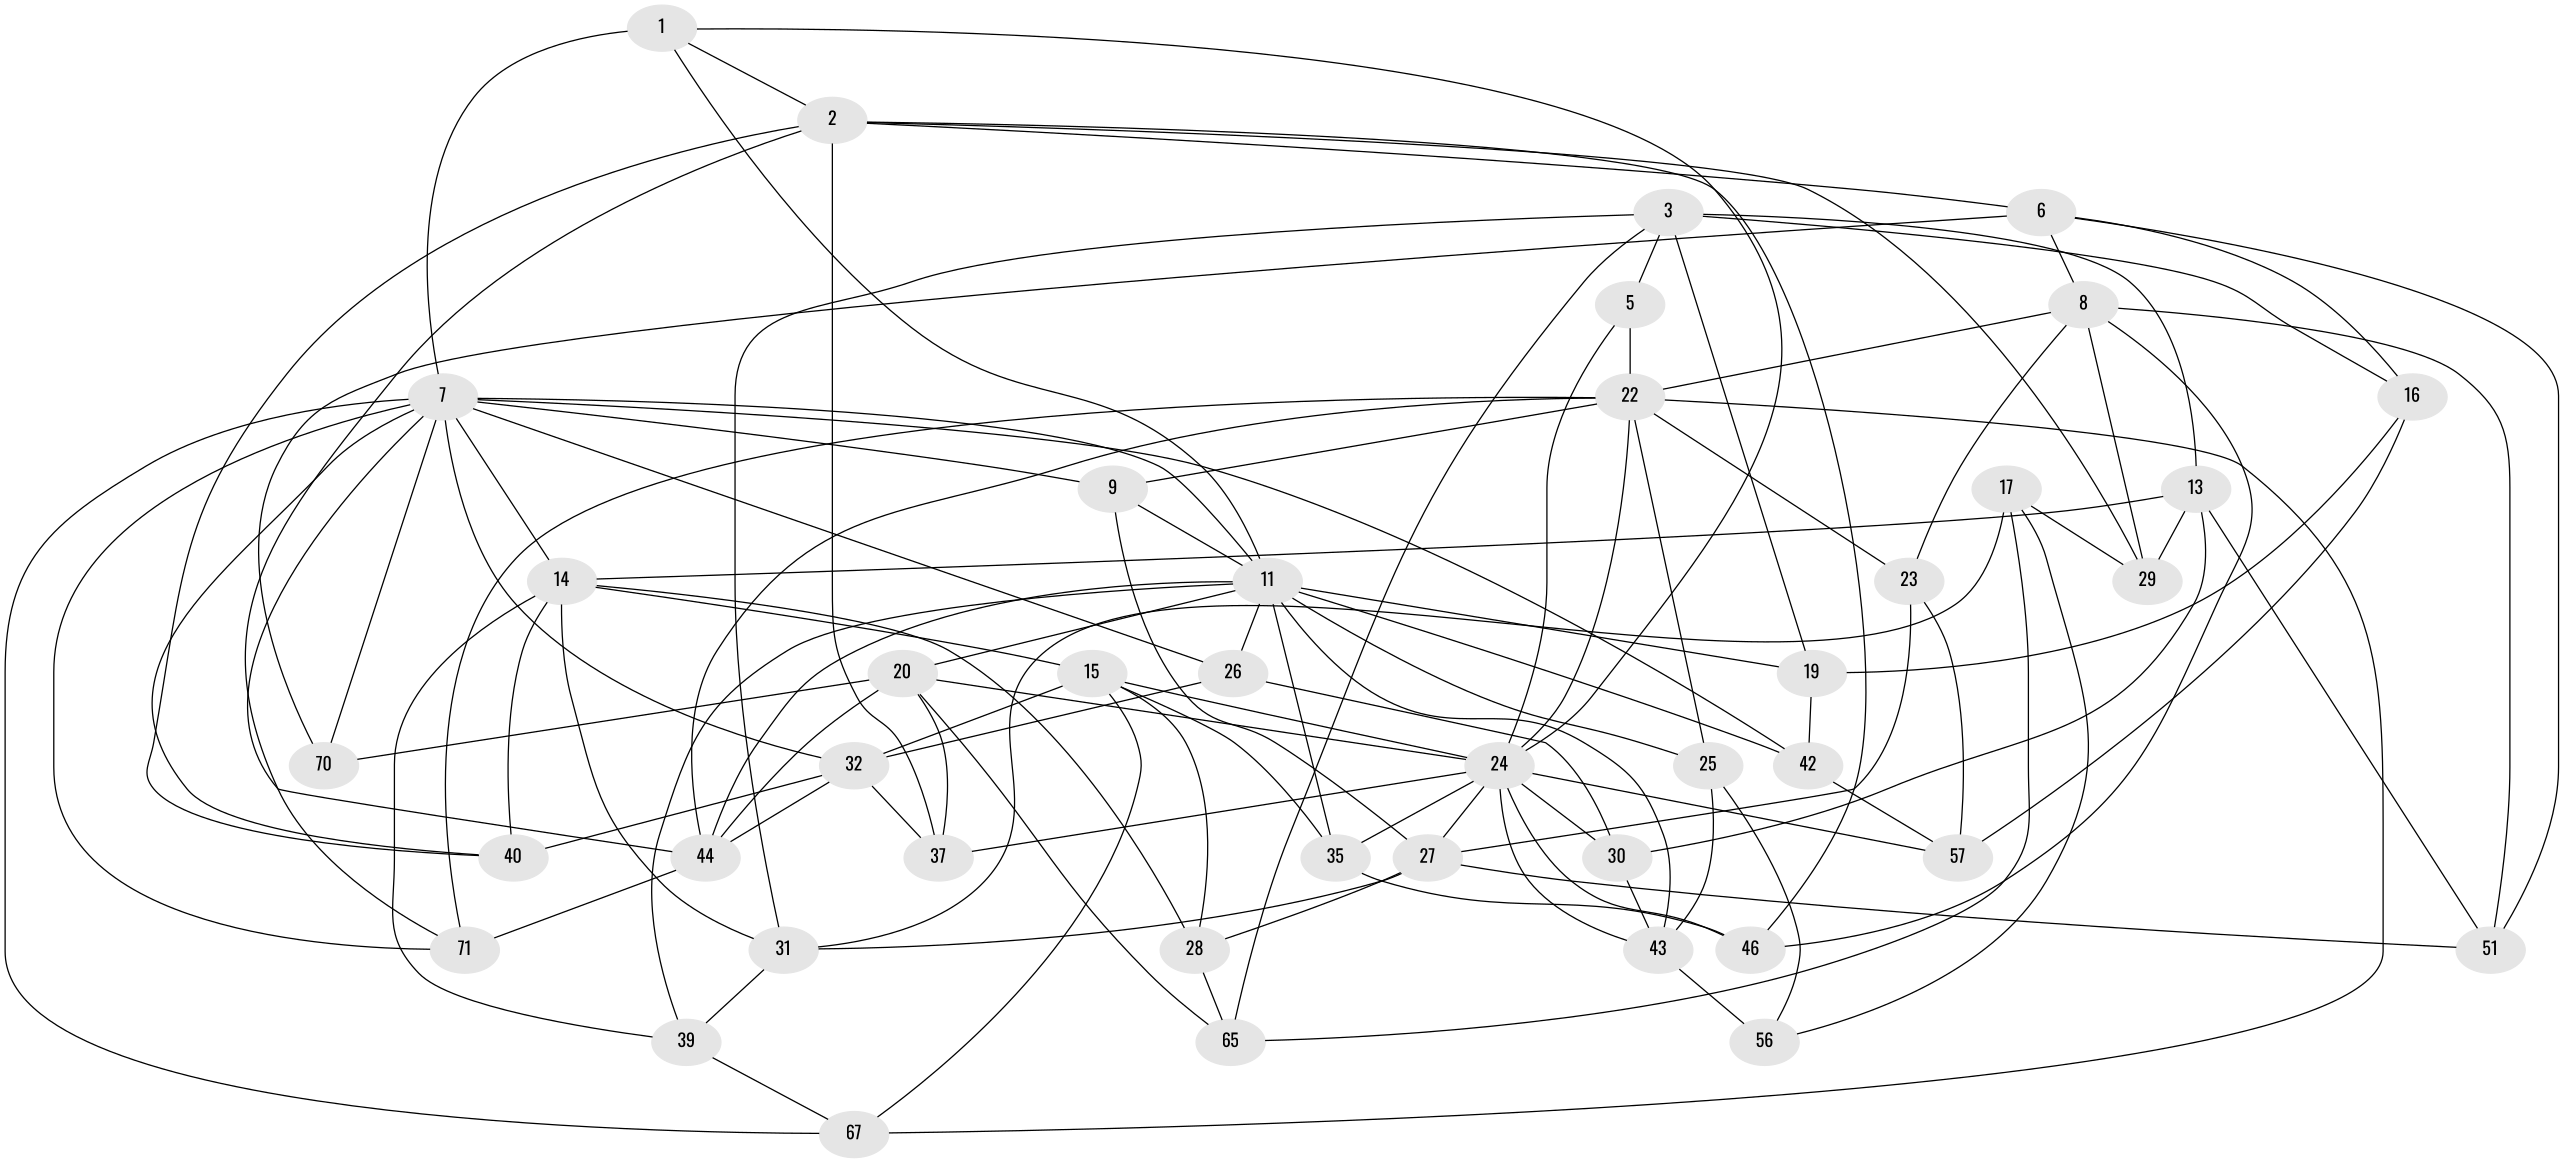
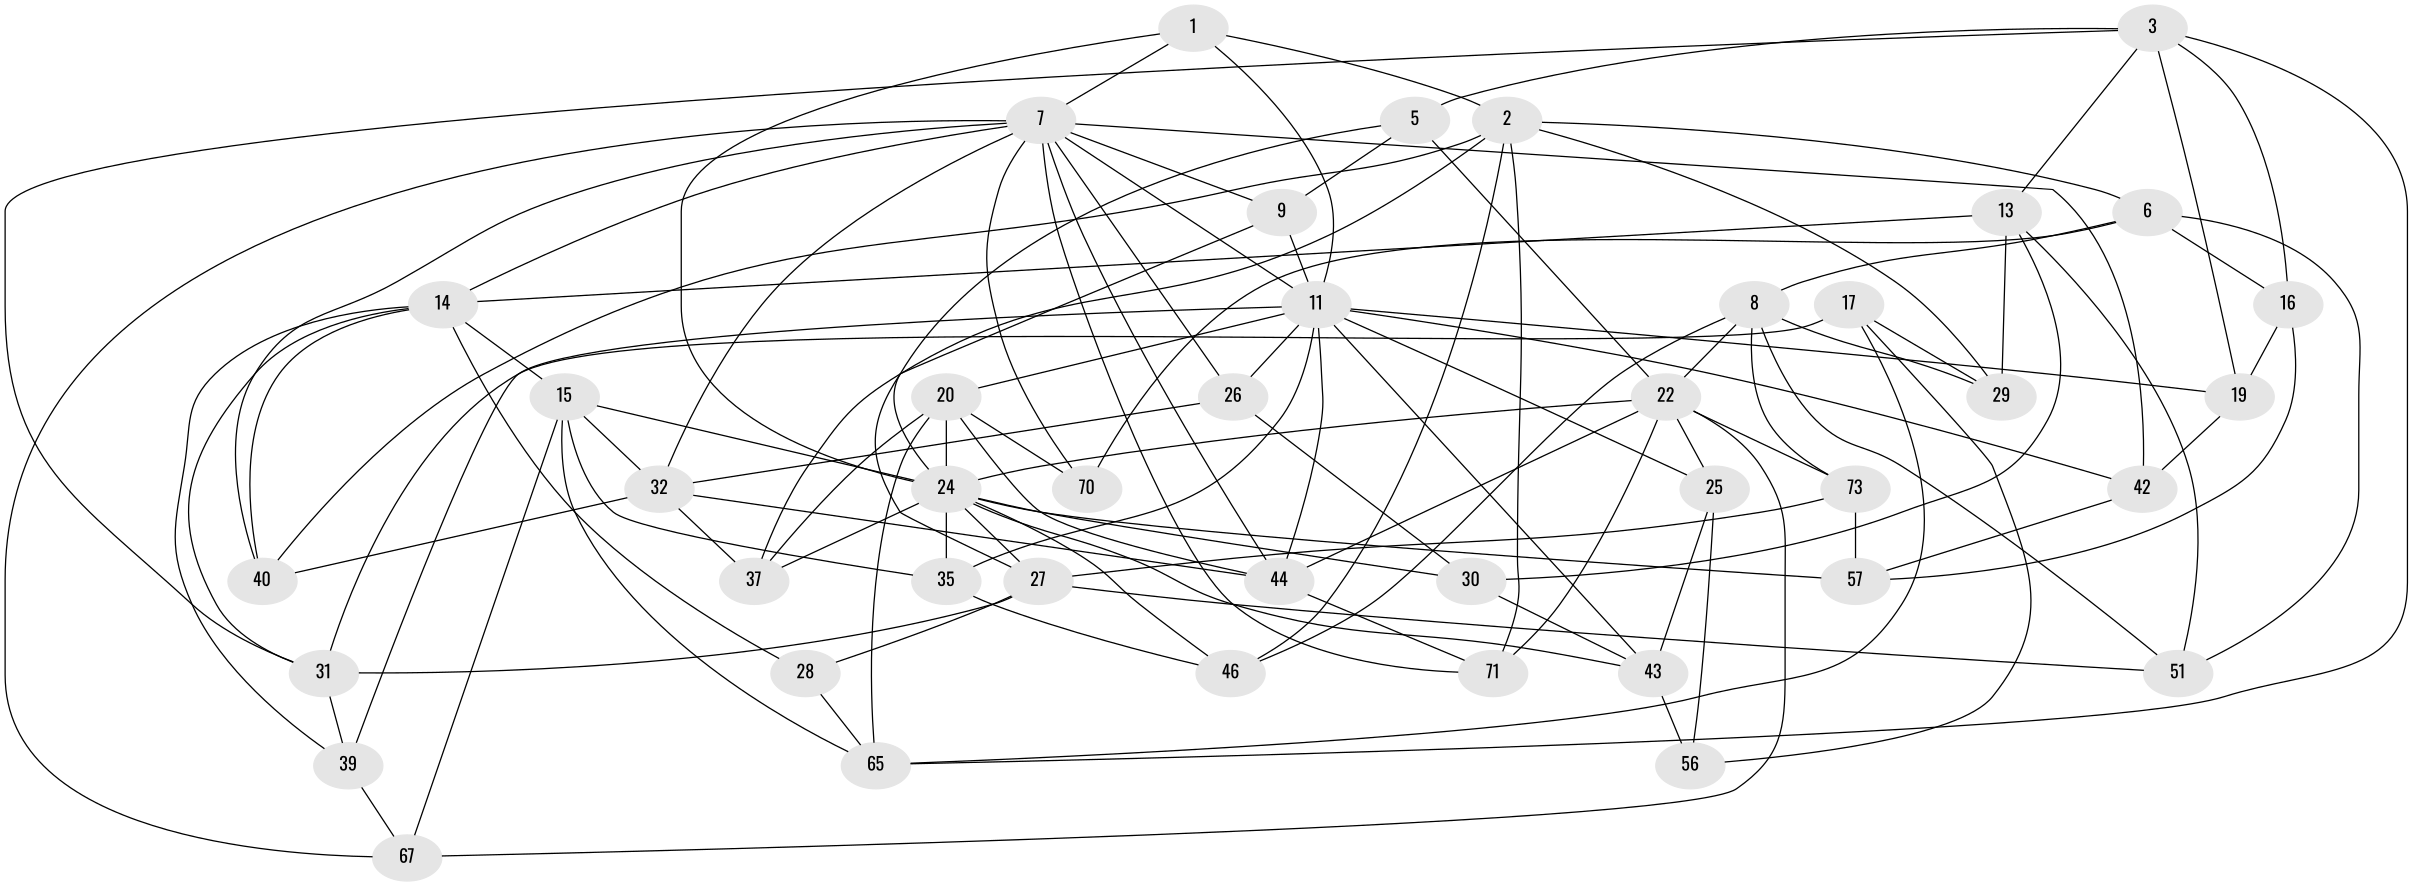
edge "22" -- "9": now "5" -- "9"
node "23": label "23" -> "73"
edge "15" -- "28": now "15" -- "65"
